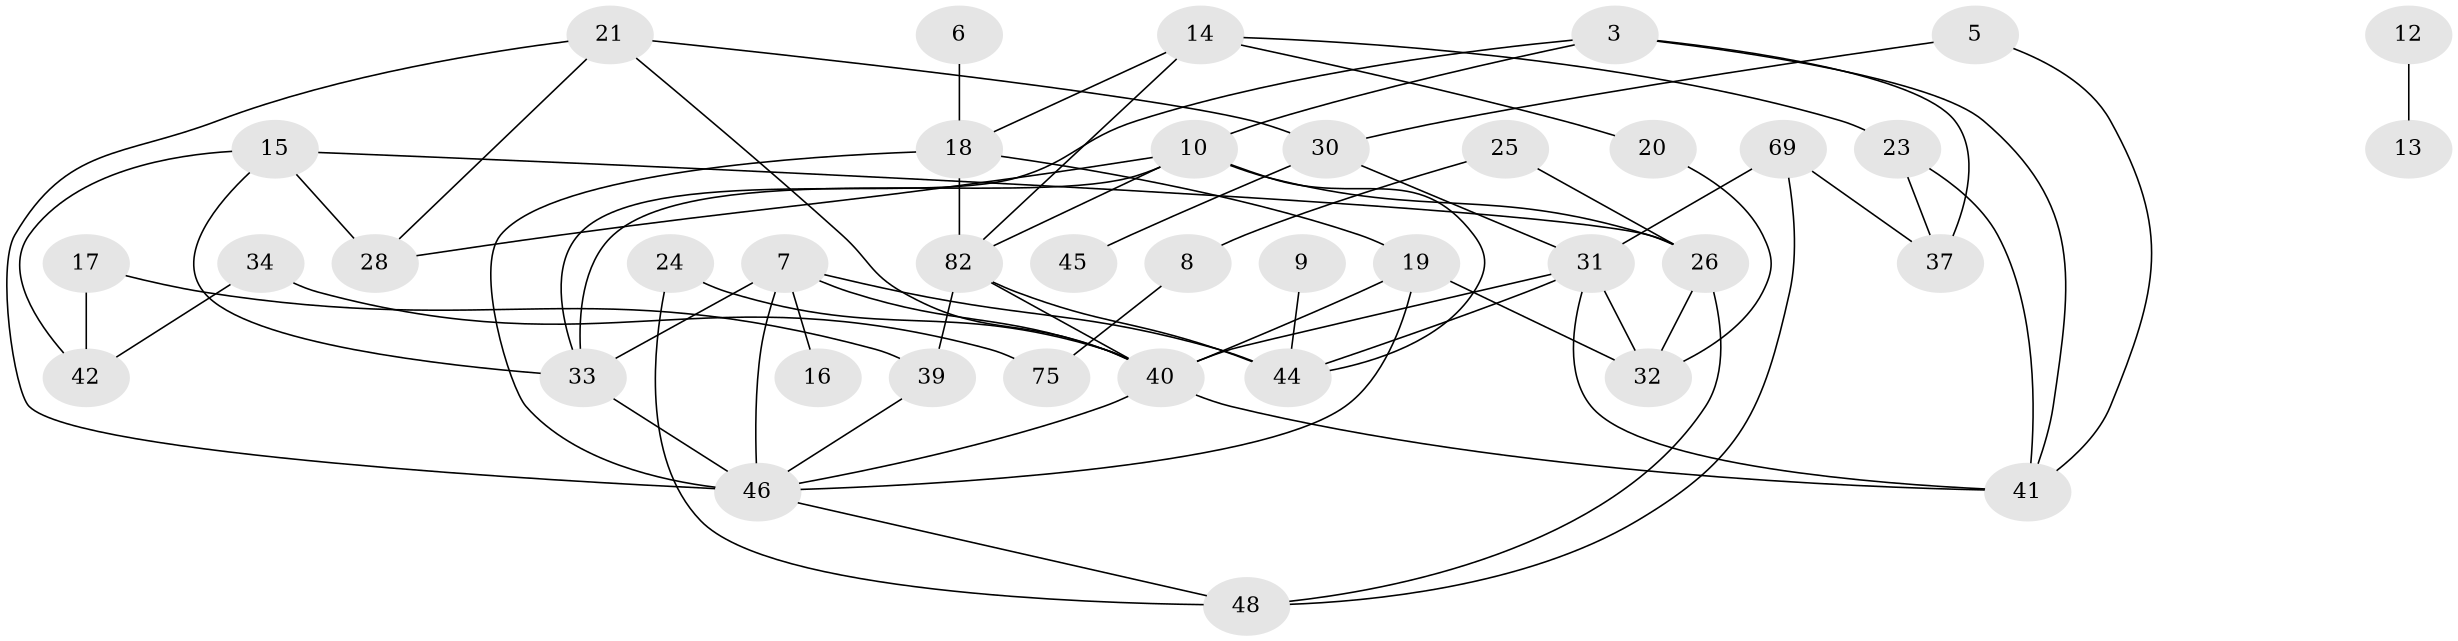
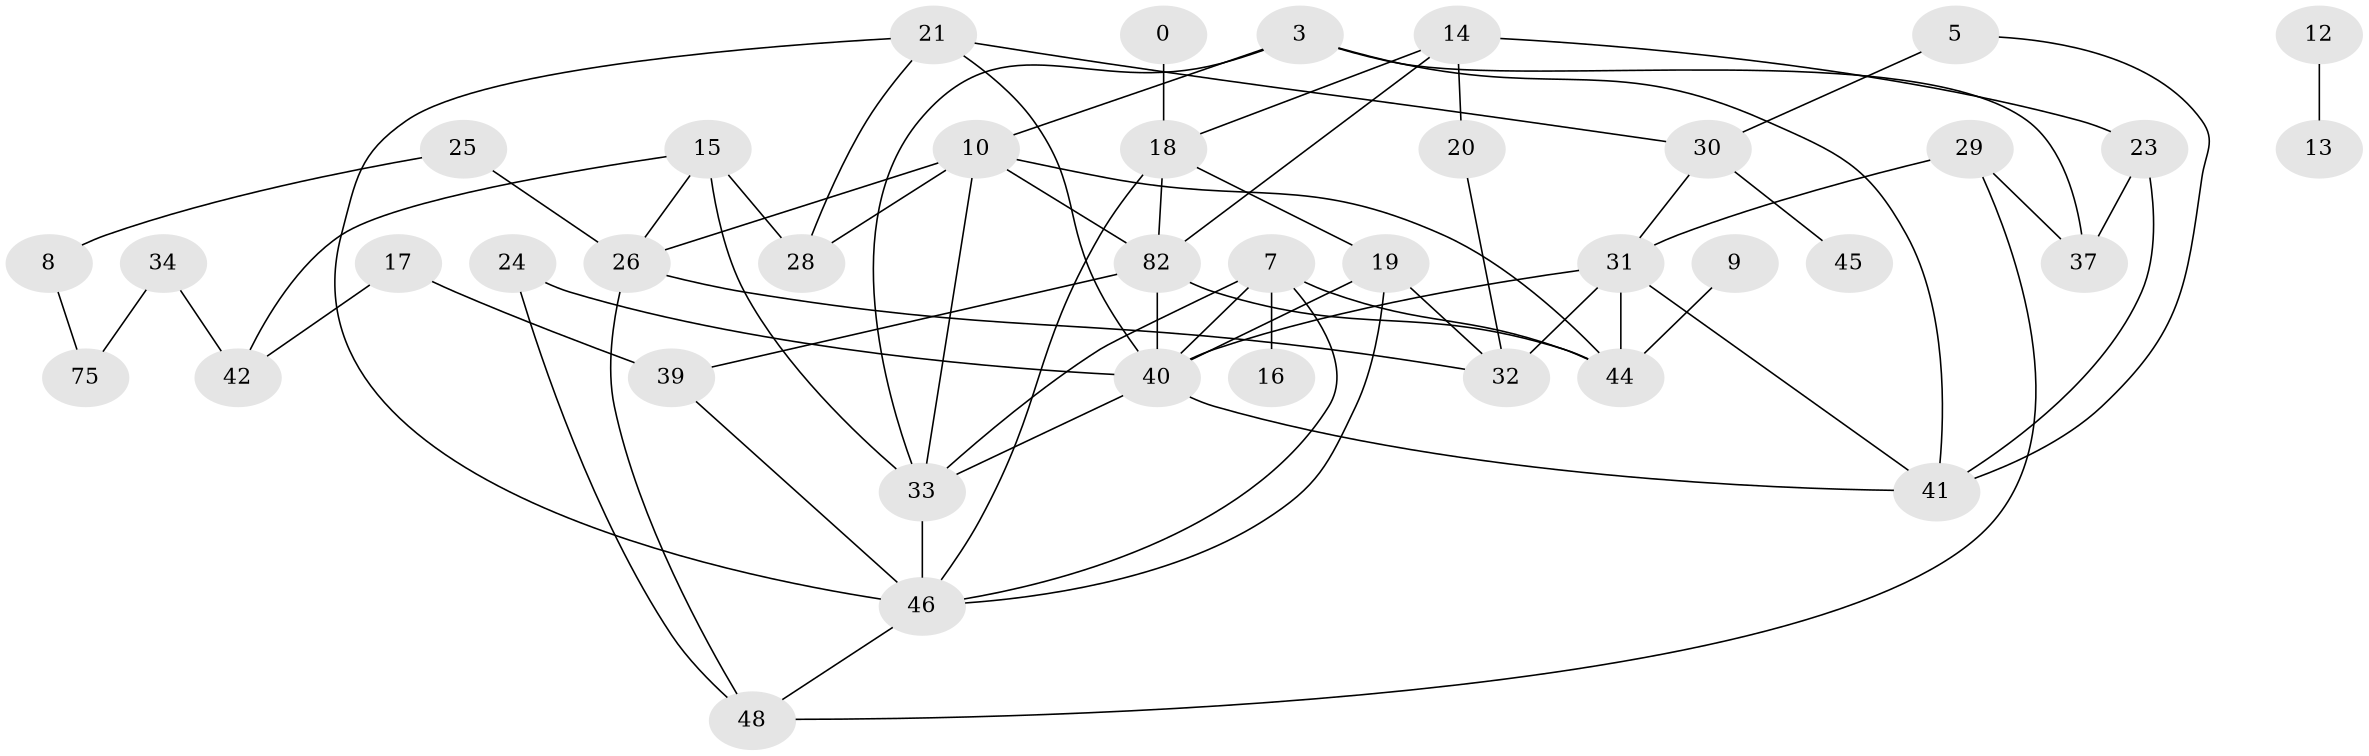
node "6": label "6" -> "0"
node "69": label "69" -> "29"
edge "40" -- "46": now "40" -- "33"
